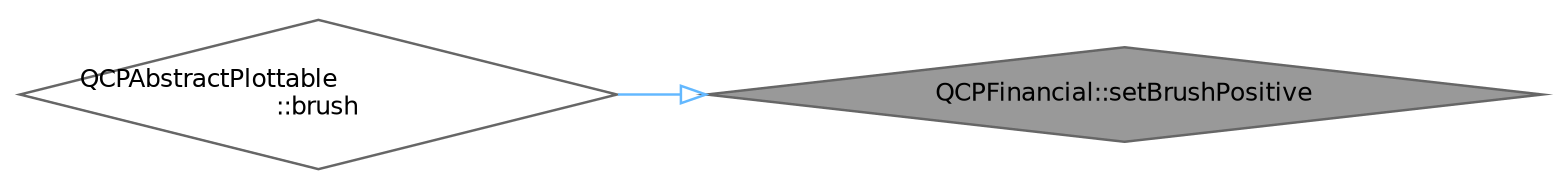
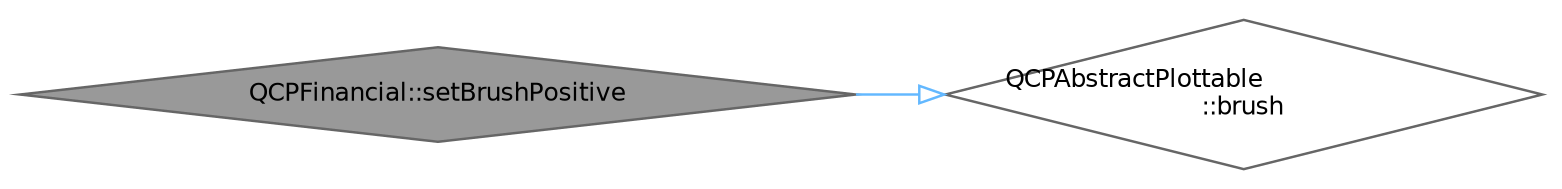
edge "QCPAbstractPlottable ::brush" -> "QCPFinancial::setBrushPositive": reversed
